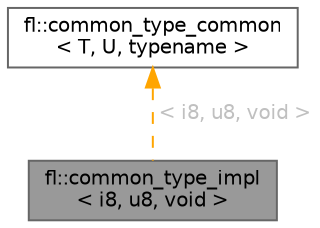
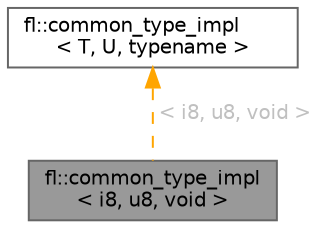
node "fl::common_type_common < T, U, typename >": label "fl::common_type_common < T, U, typename >" -> "fl::common_type_impl < T, U, typename >"
